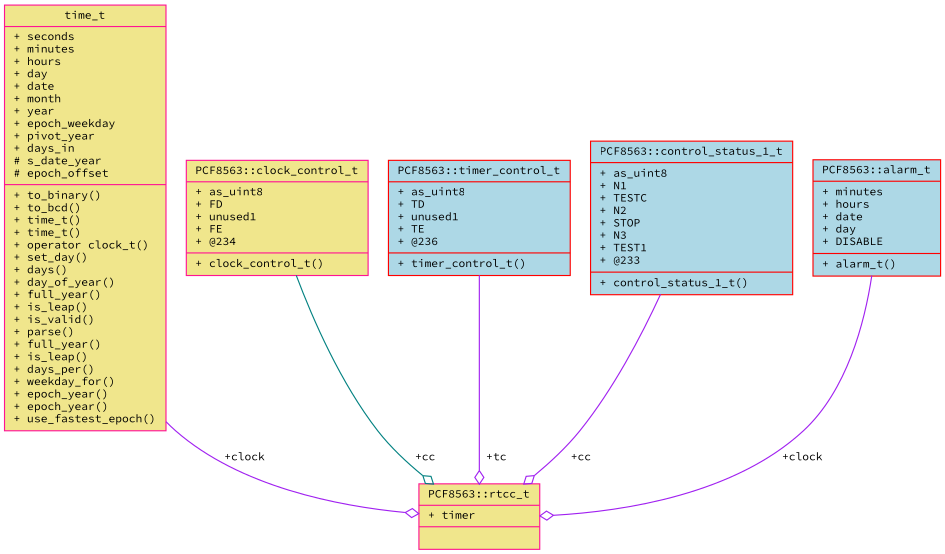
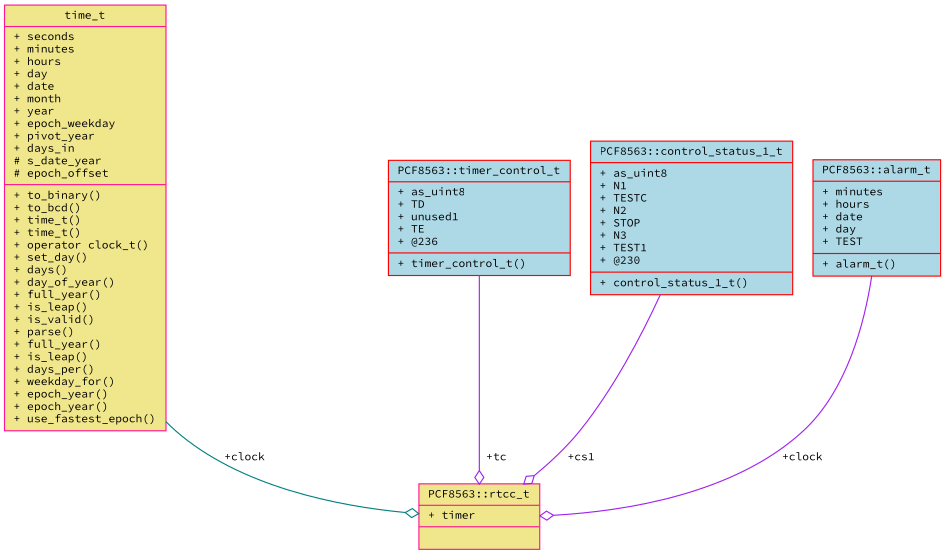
node "PCF8563::clock_control_t": removed
node "PCF8563::alarm_t": text "+ DISABLE" -> "+ TEST"
node "PCF8563::control_status_1_t": text "+ @233" -> "+ @230"
edge "PCF8563::control_status_1_t" -> "PCF8563::rtcc_t": label " +cc" -> " +cs1"
edge "time_t" -> "PCF8563::rtcc_t": color purple -> teal
